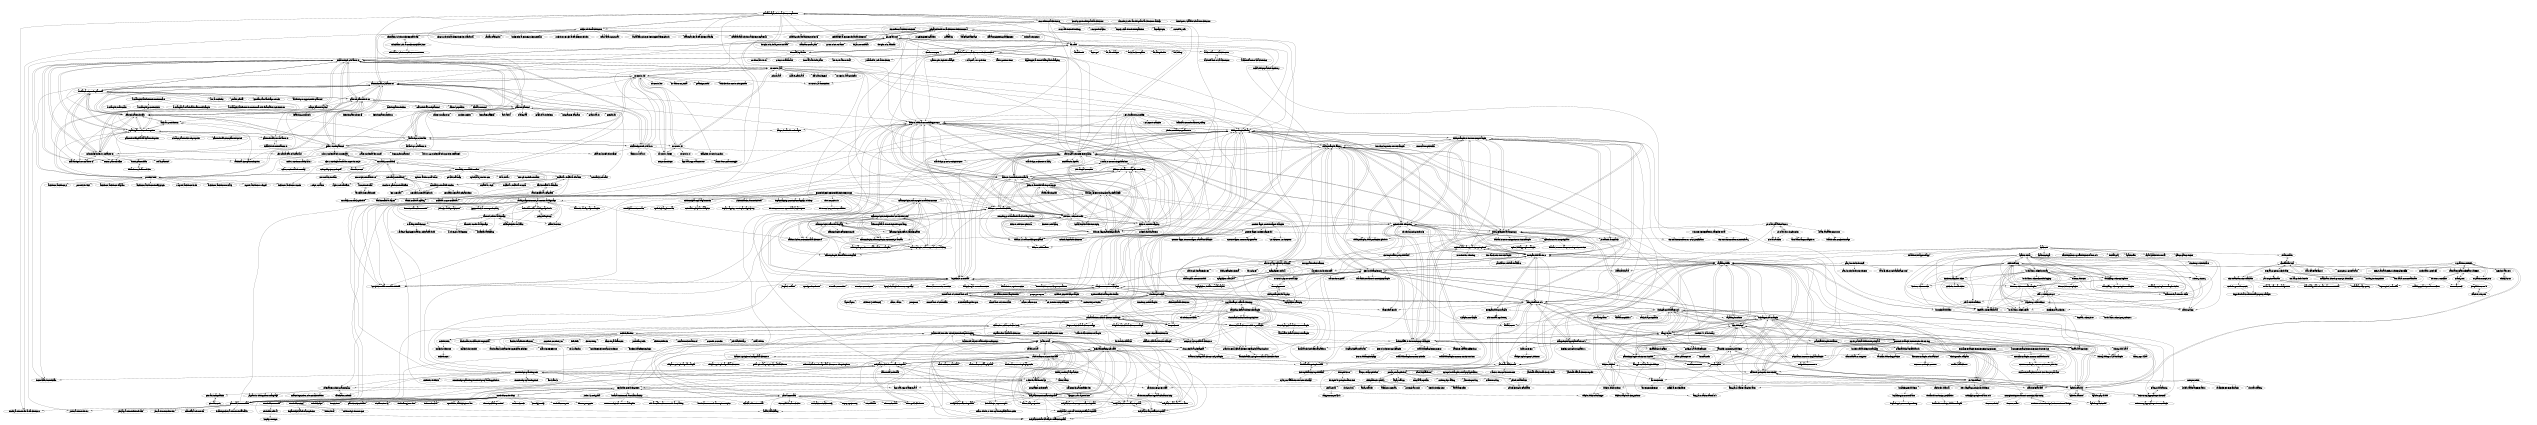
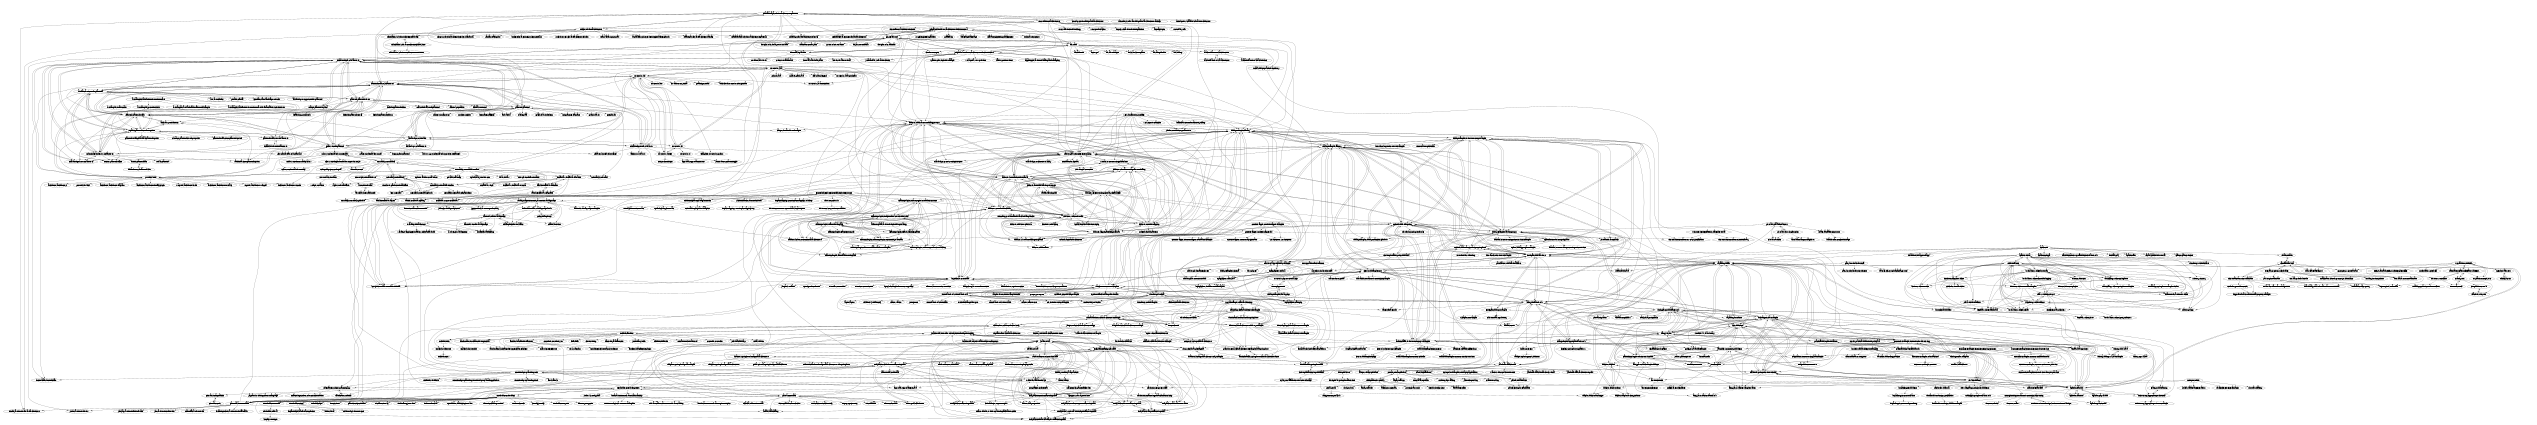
edge "joelparkerhenderson/architecture_decision_record" -> "kgrzybek/modular-monolith-with-ddd": added
node "Correlation/IDDD_Samples_NET": label "Correlation/IDDD_Samples_NET" -> "VaughnVernon/IDDD_Samples_NET"
